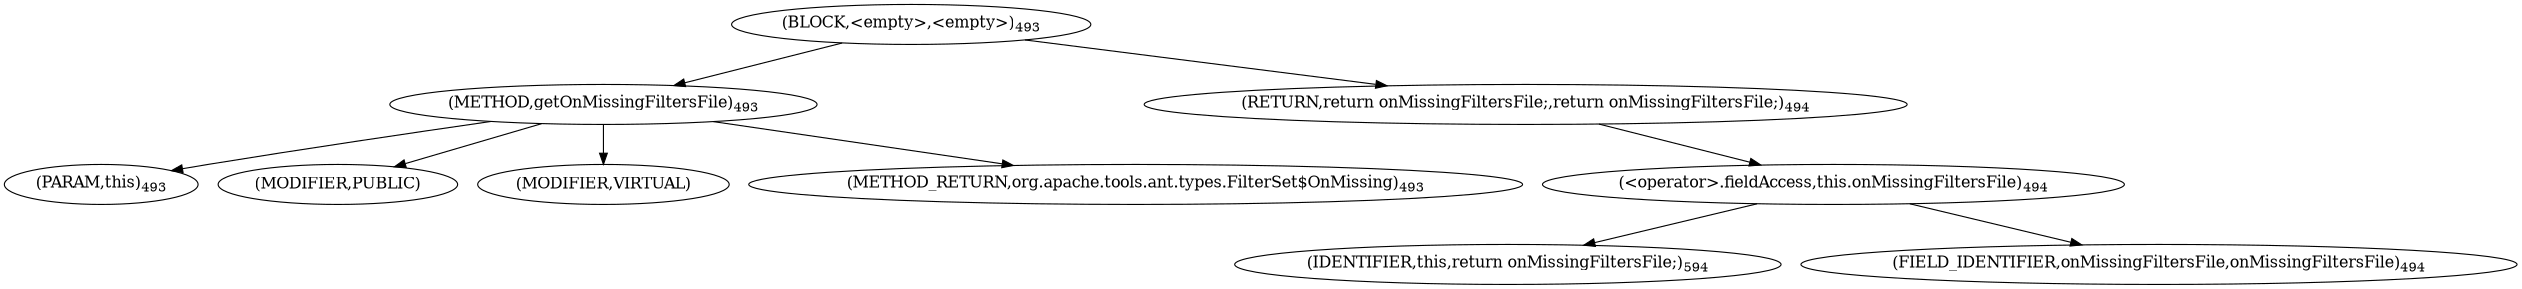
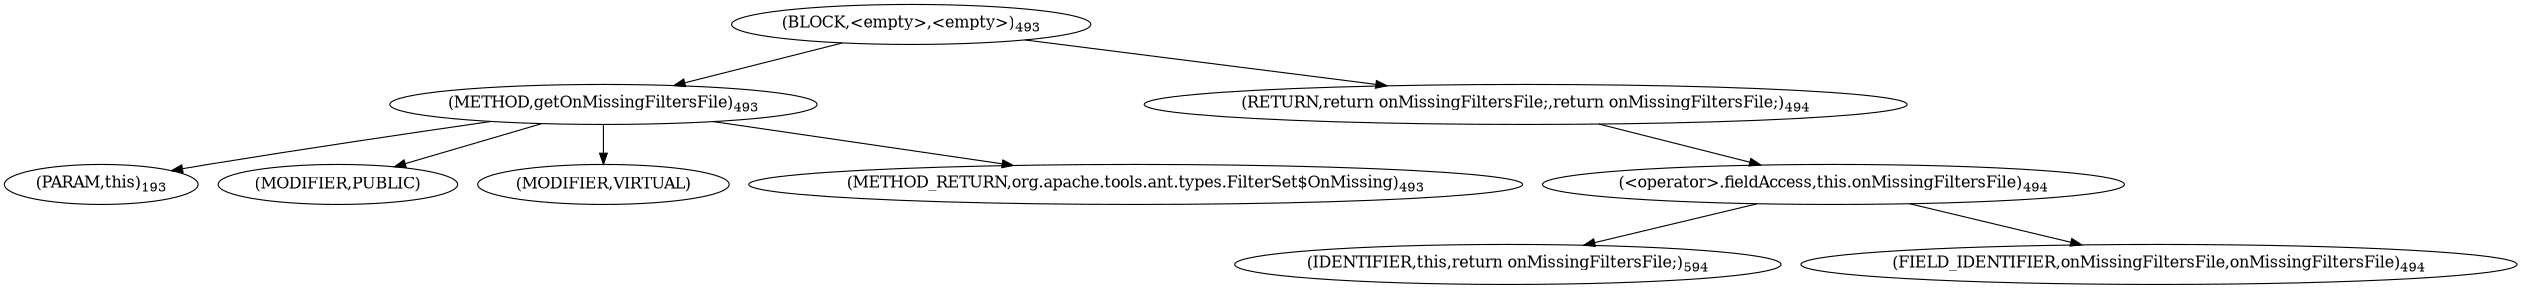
node "(PARAM,this)": text "493" -> "193"
